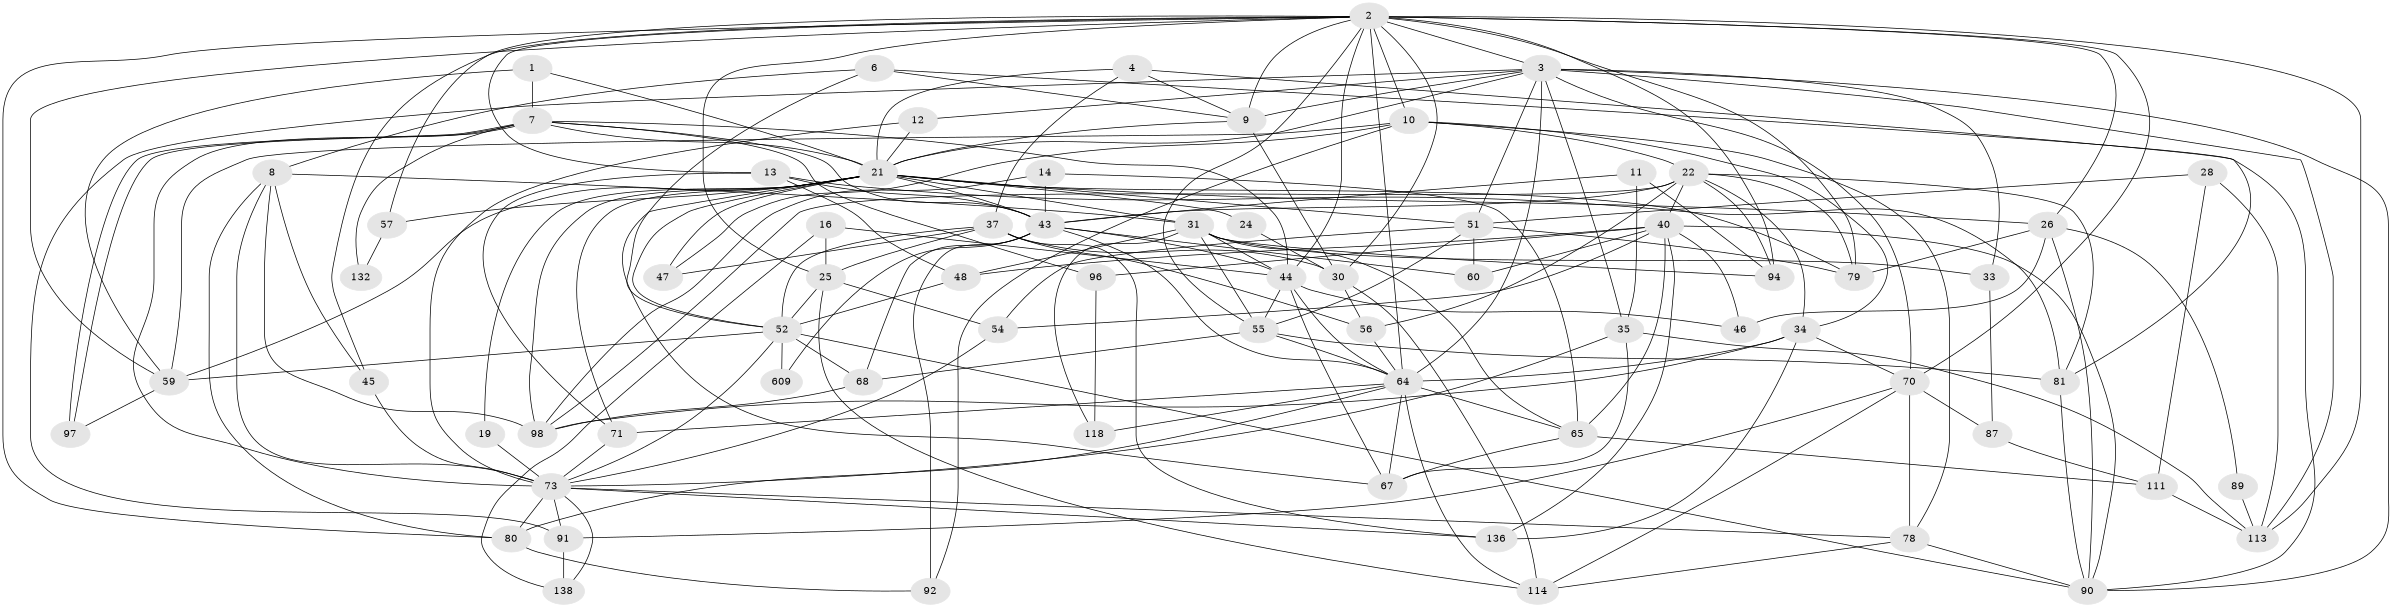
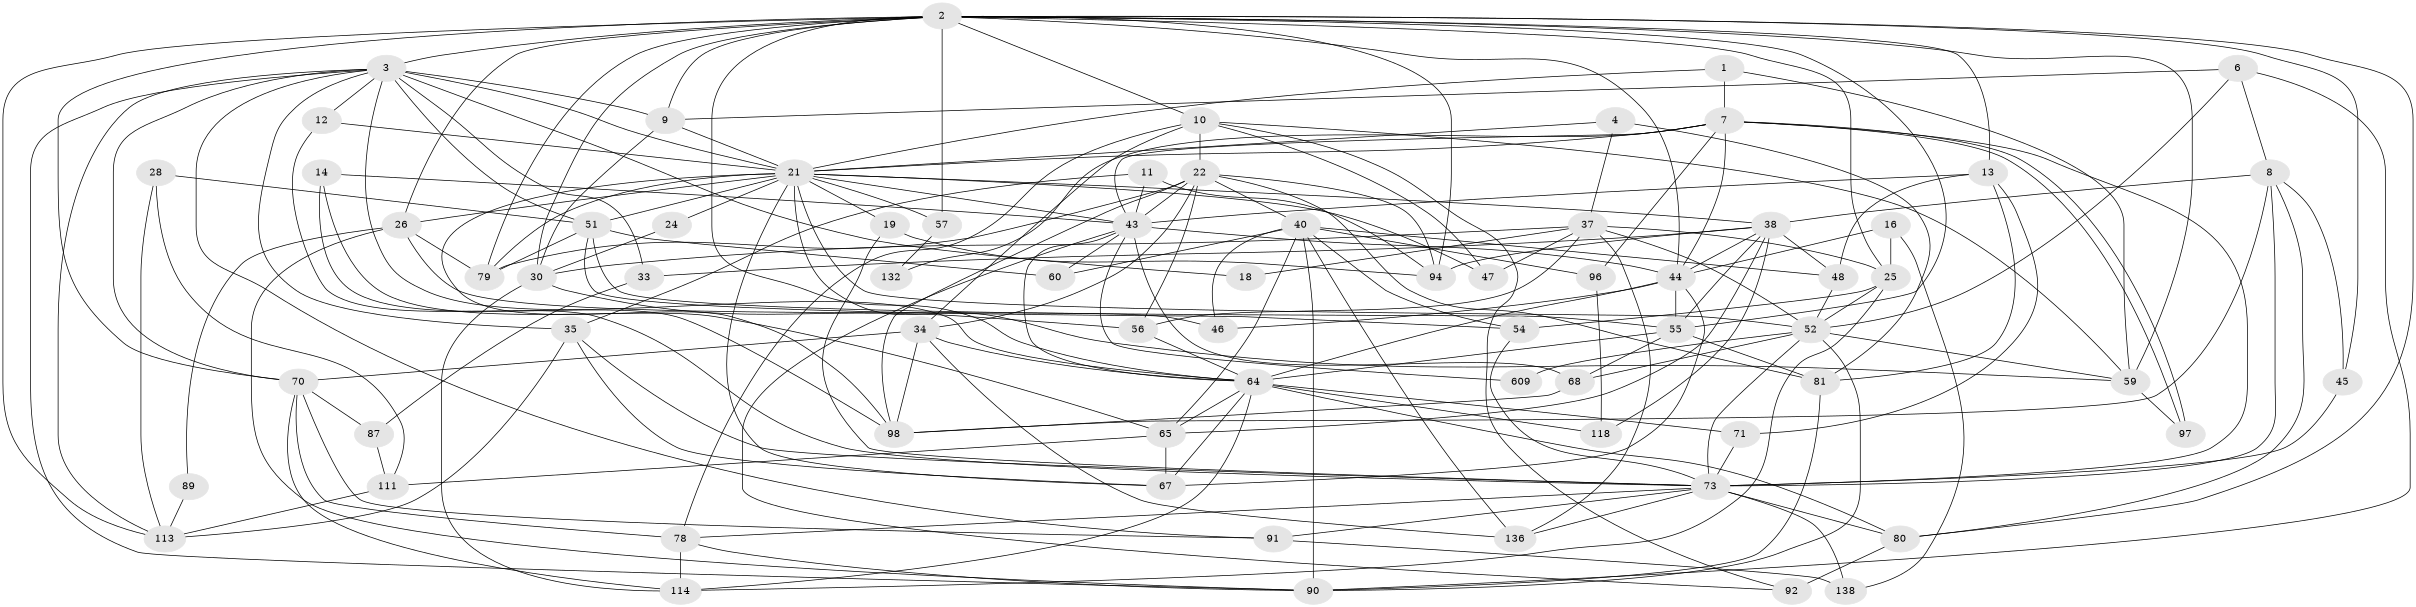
edge "4" -- "9": removed
edge "21" -- "71": removed
node "31": label "31" -> "38"
edge "19" -- "94": added
node "18": added
